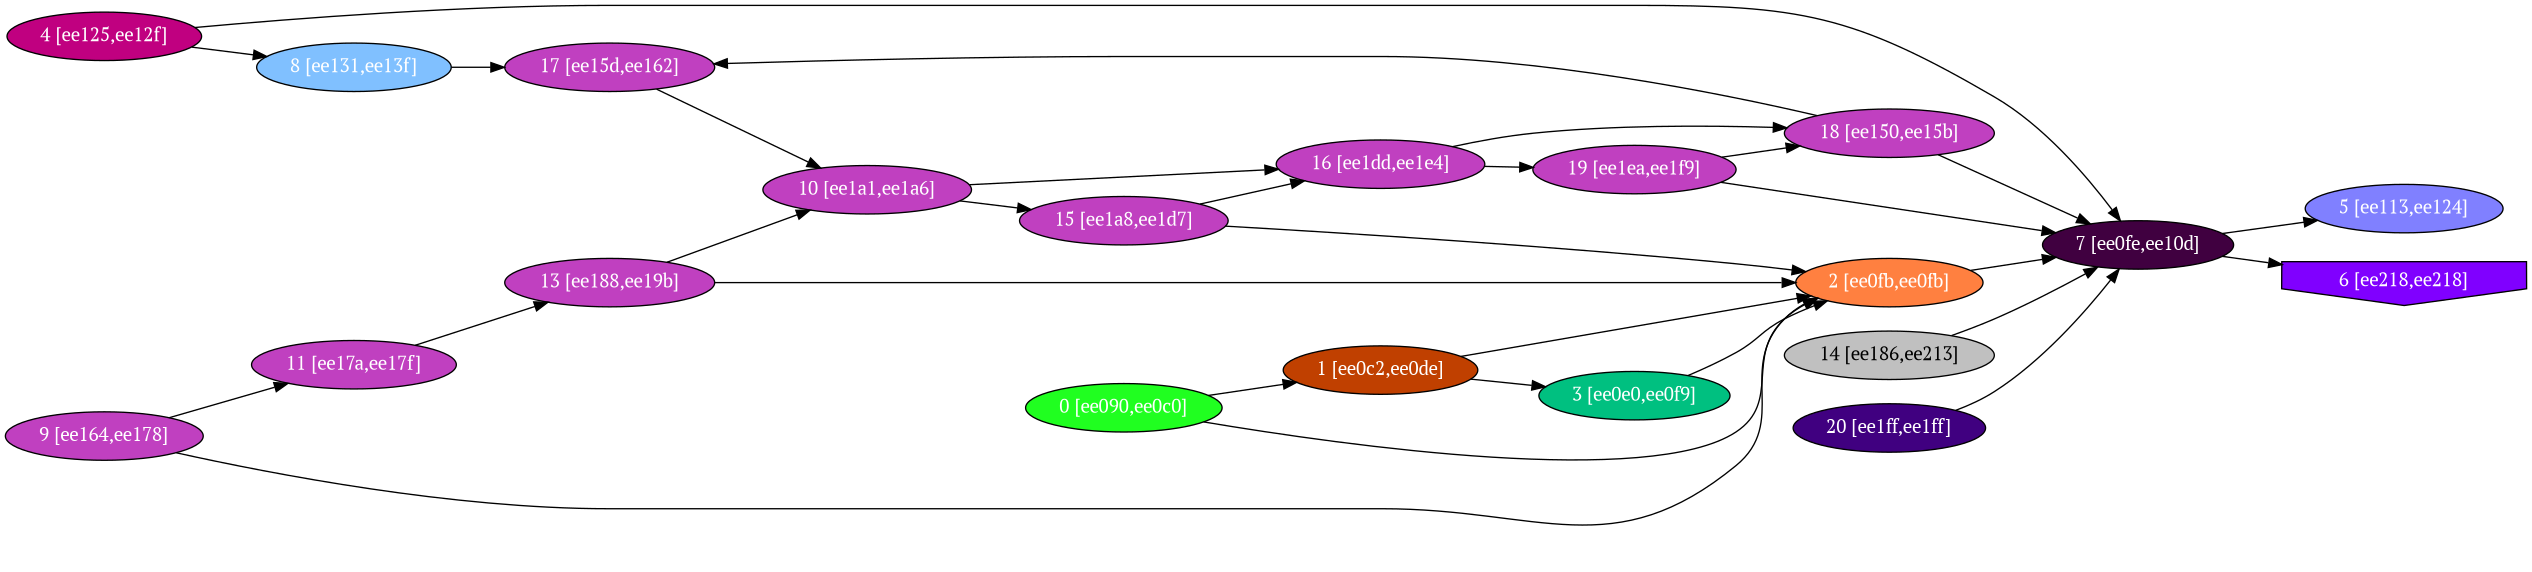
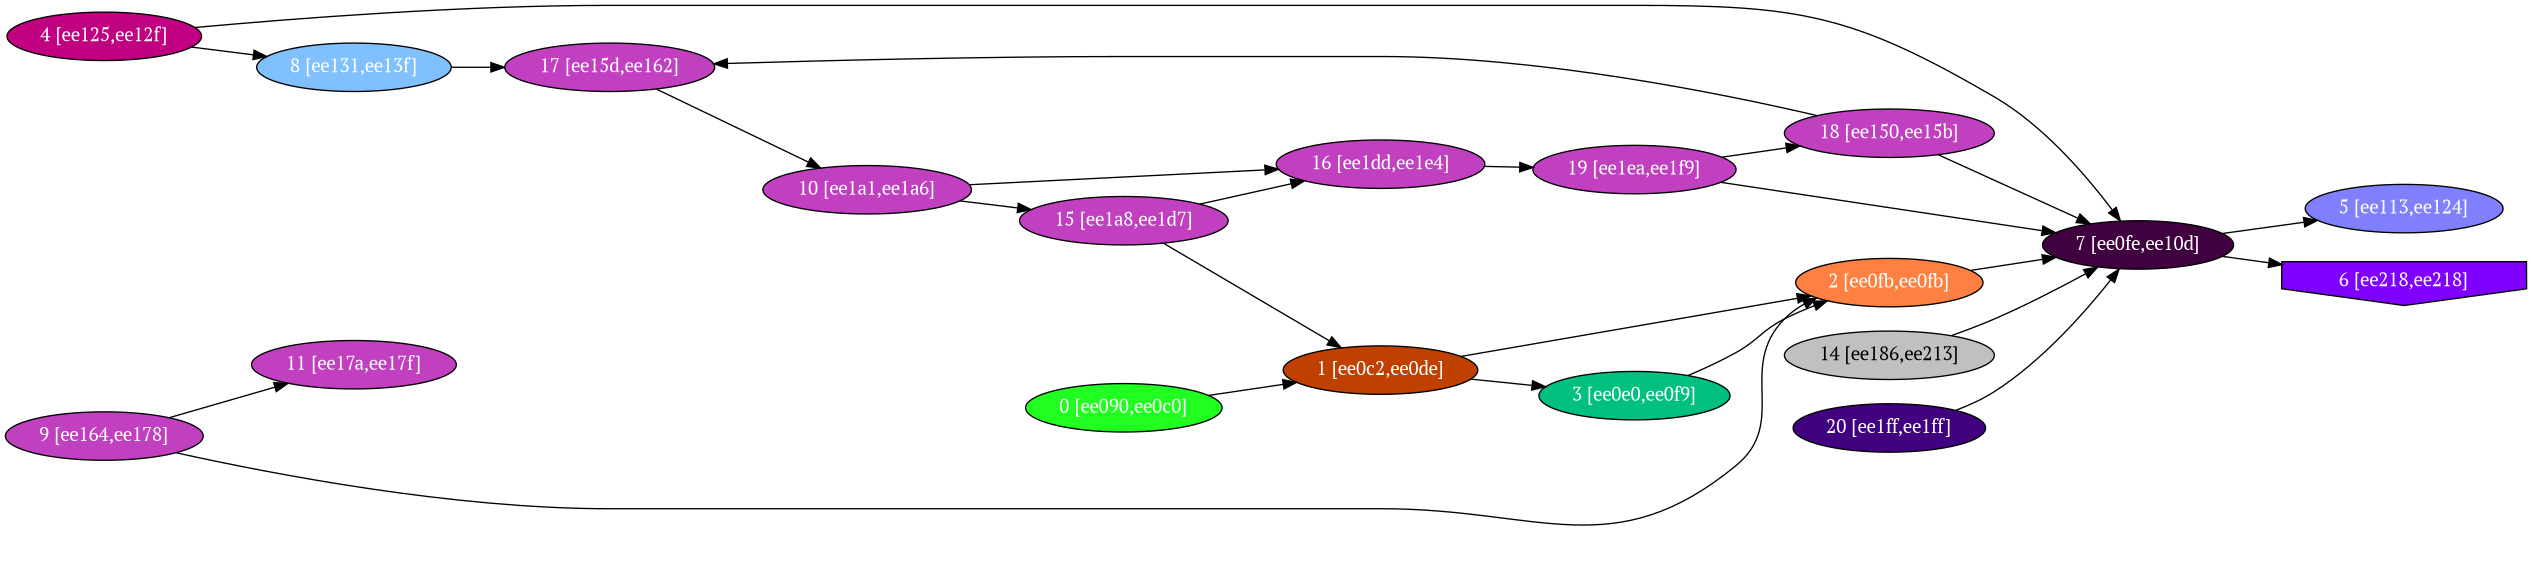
edge "16 [ee1dd,ee1e4]" -> "18 [ee150,ee15b]": removed
edge "15 [ee1a8,ee1d7]" -> "2 [ee0fb,ee0fb]": now "15 [ee1a8,ee1d7]" -> "1 [ee0c2,ee0de]"
node "13 [ee188,ee19b]": removed
edge "0 [ee090,ee0c0]" -> "2 [ee0fb,ee0fb]": removed
